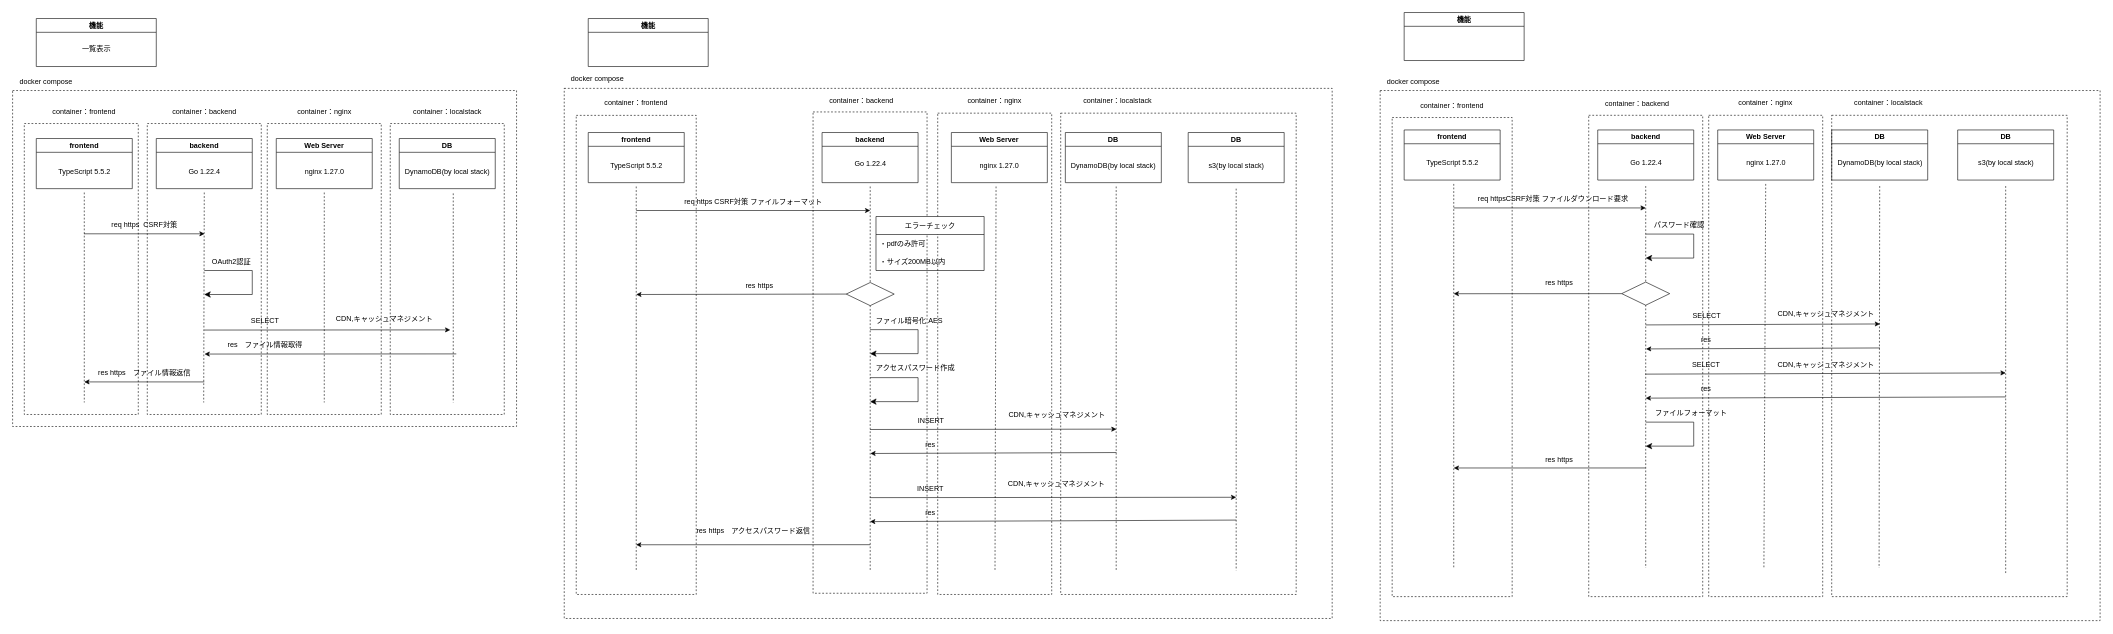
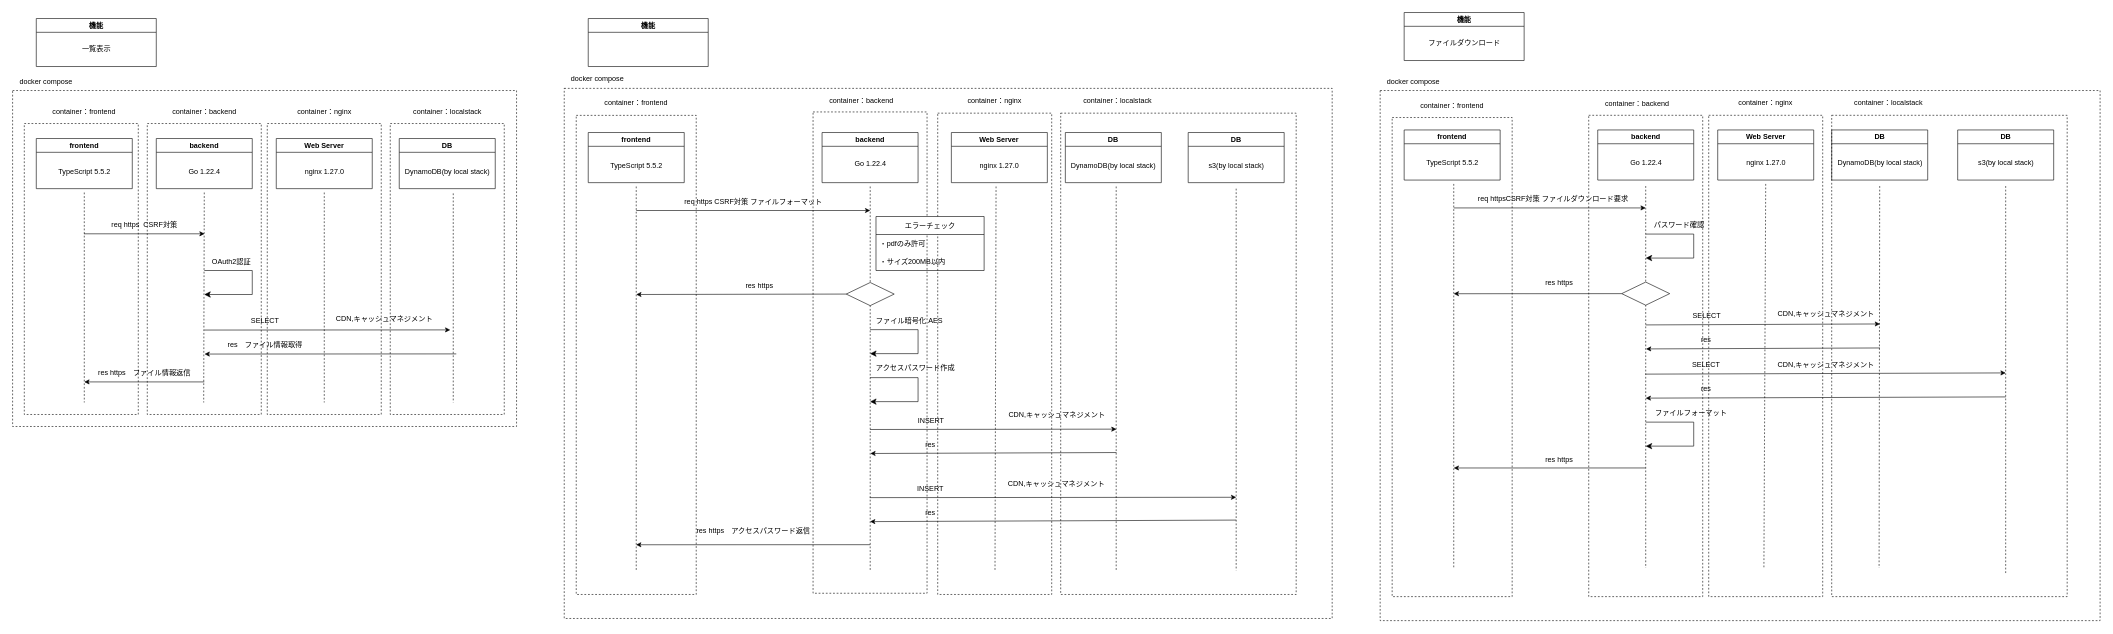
node "ファイルダウンロード": added
